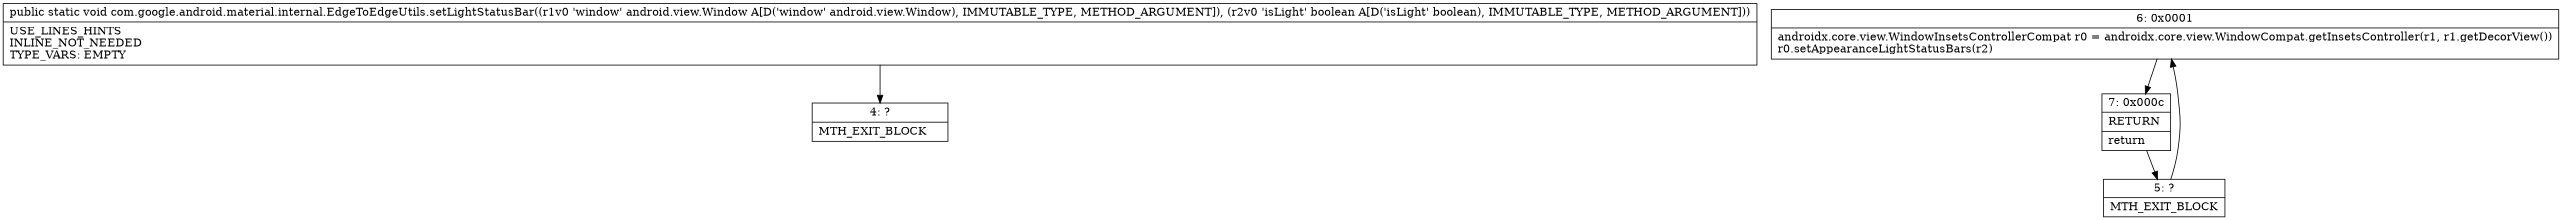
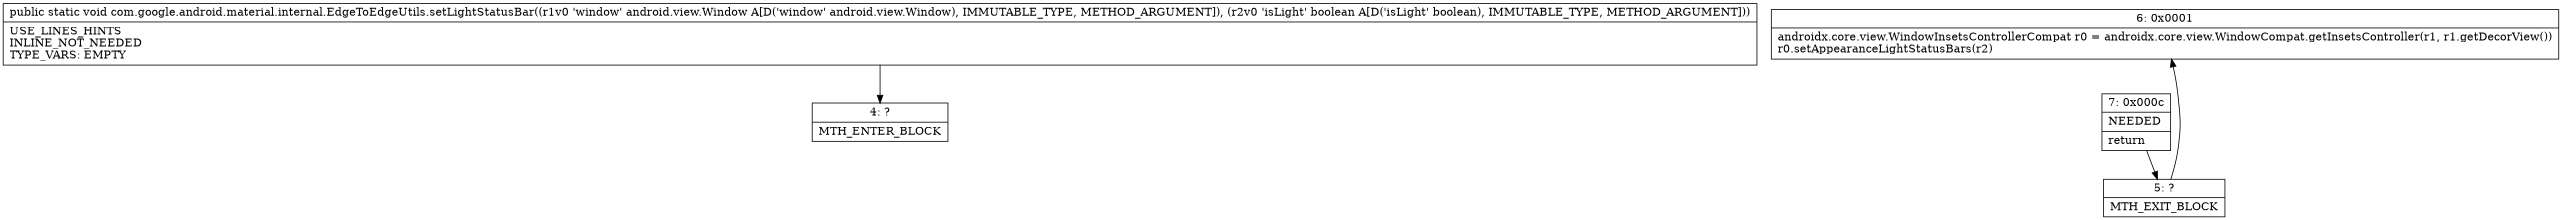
edge "6: 0x0001" -> "7: 0x000c": removed
node "7: 0x000c": text "RETURN" -> "NEEDED"
node "4: ?": text "MTH_EXIT_BLOCK" -> "MTH_ENTER_BLOCK"
